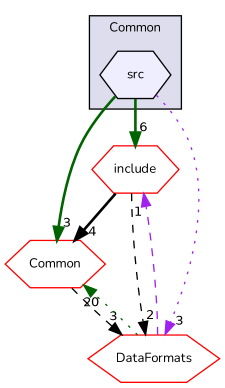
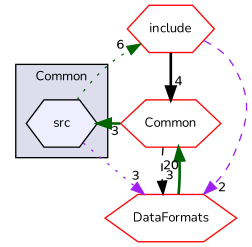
edge "src" -> "include": style bold -> dotted
edge "src" -> "Common": reversed
edge "include" -> "DataFormats": color black -> purple
edge "DataFormats" -> "include": removed
edge "DataFormats" -> "Common": style dotted -> bold
